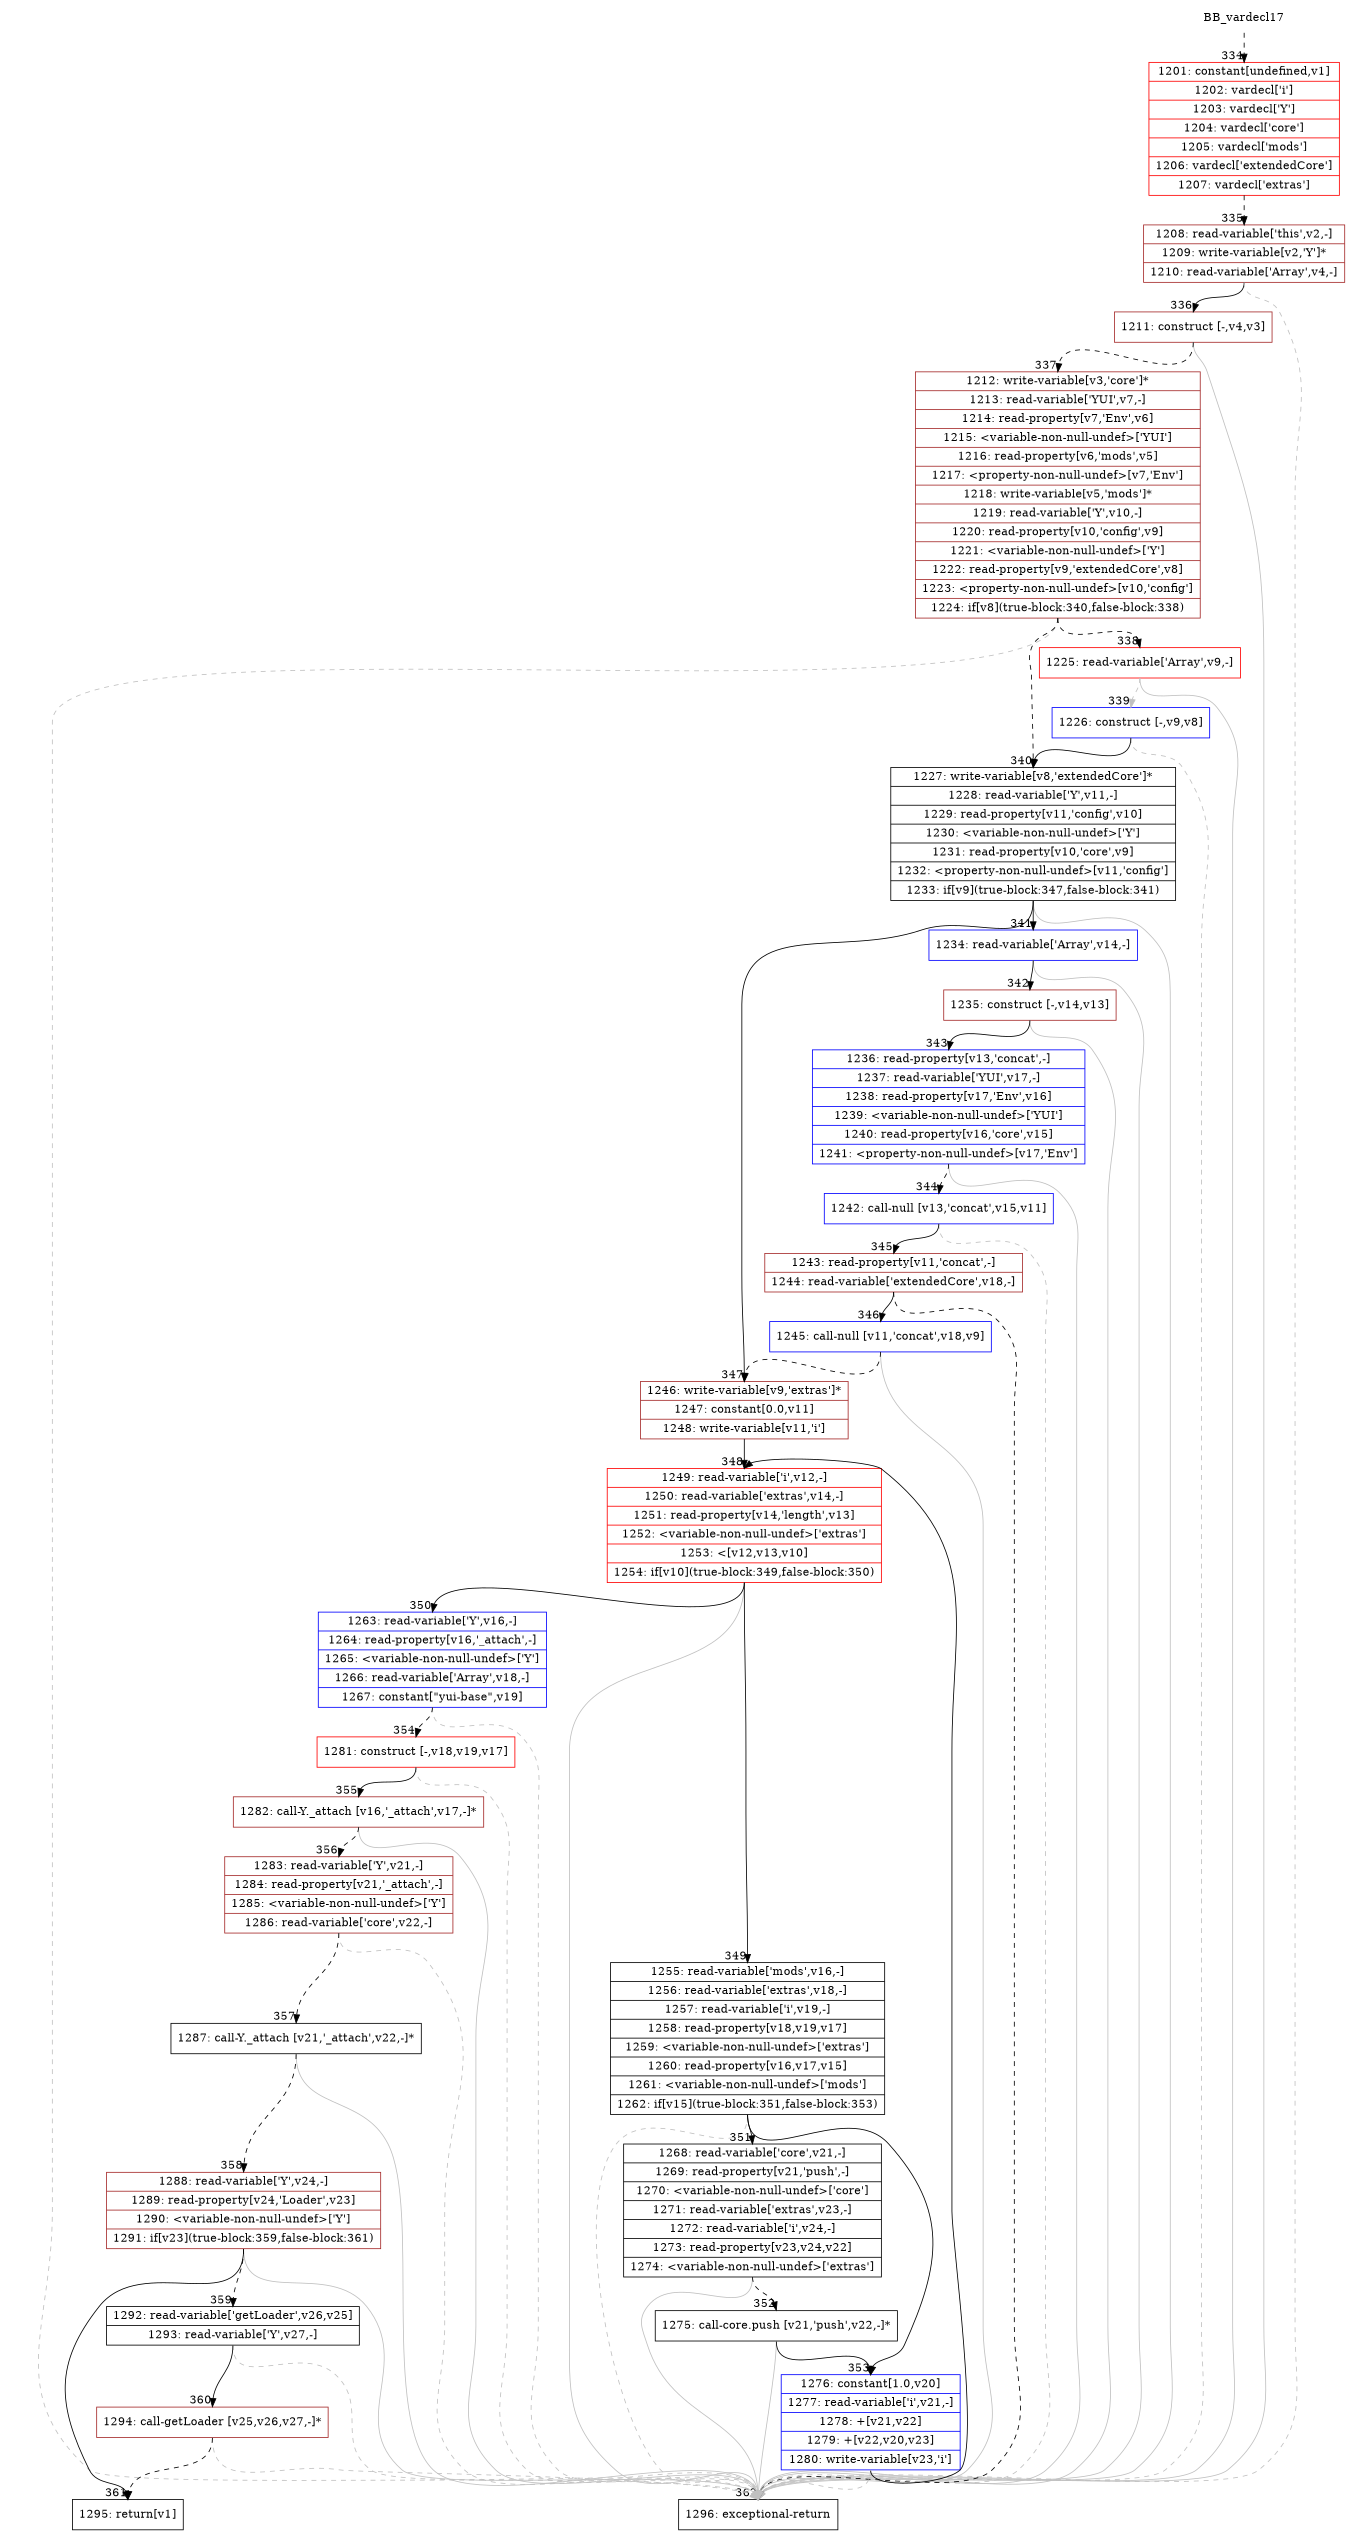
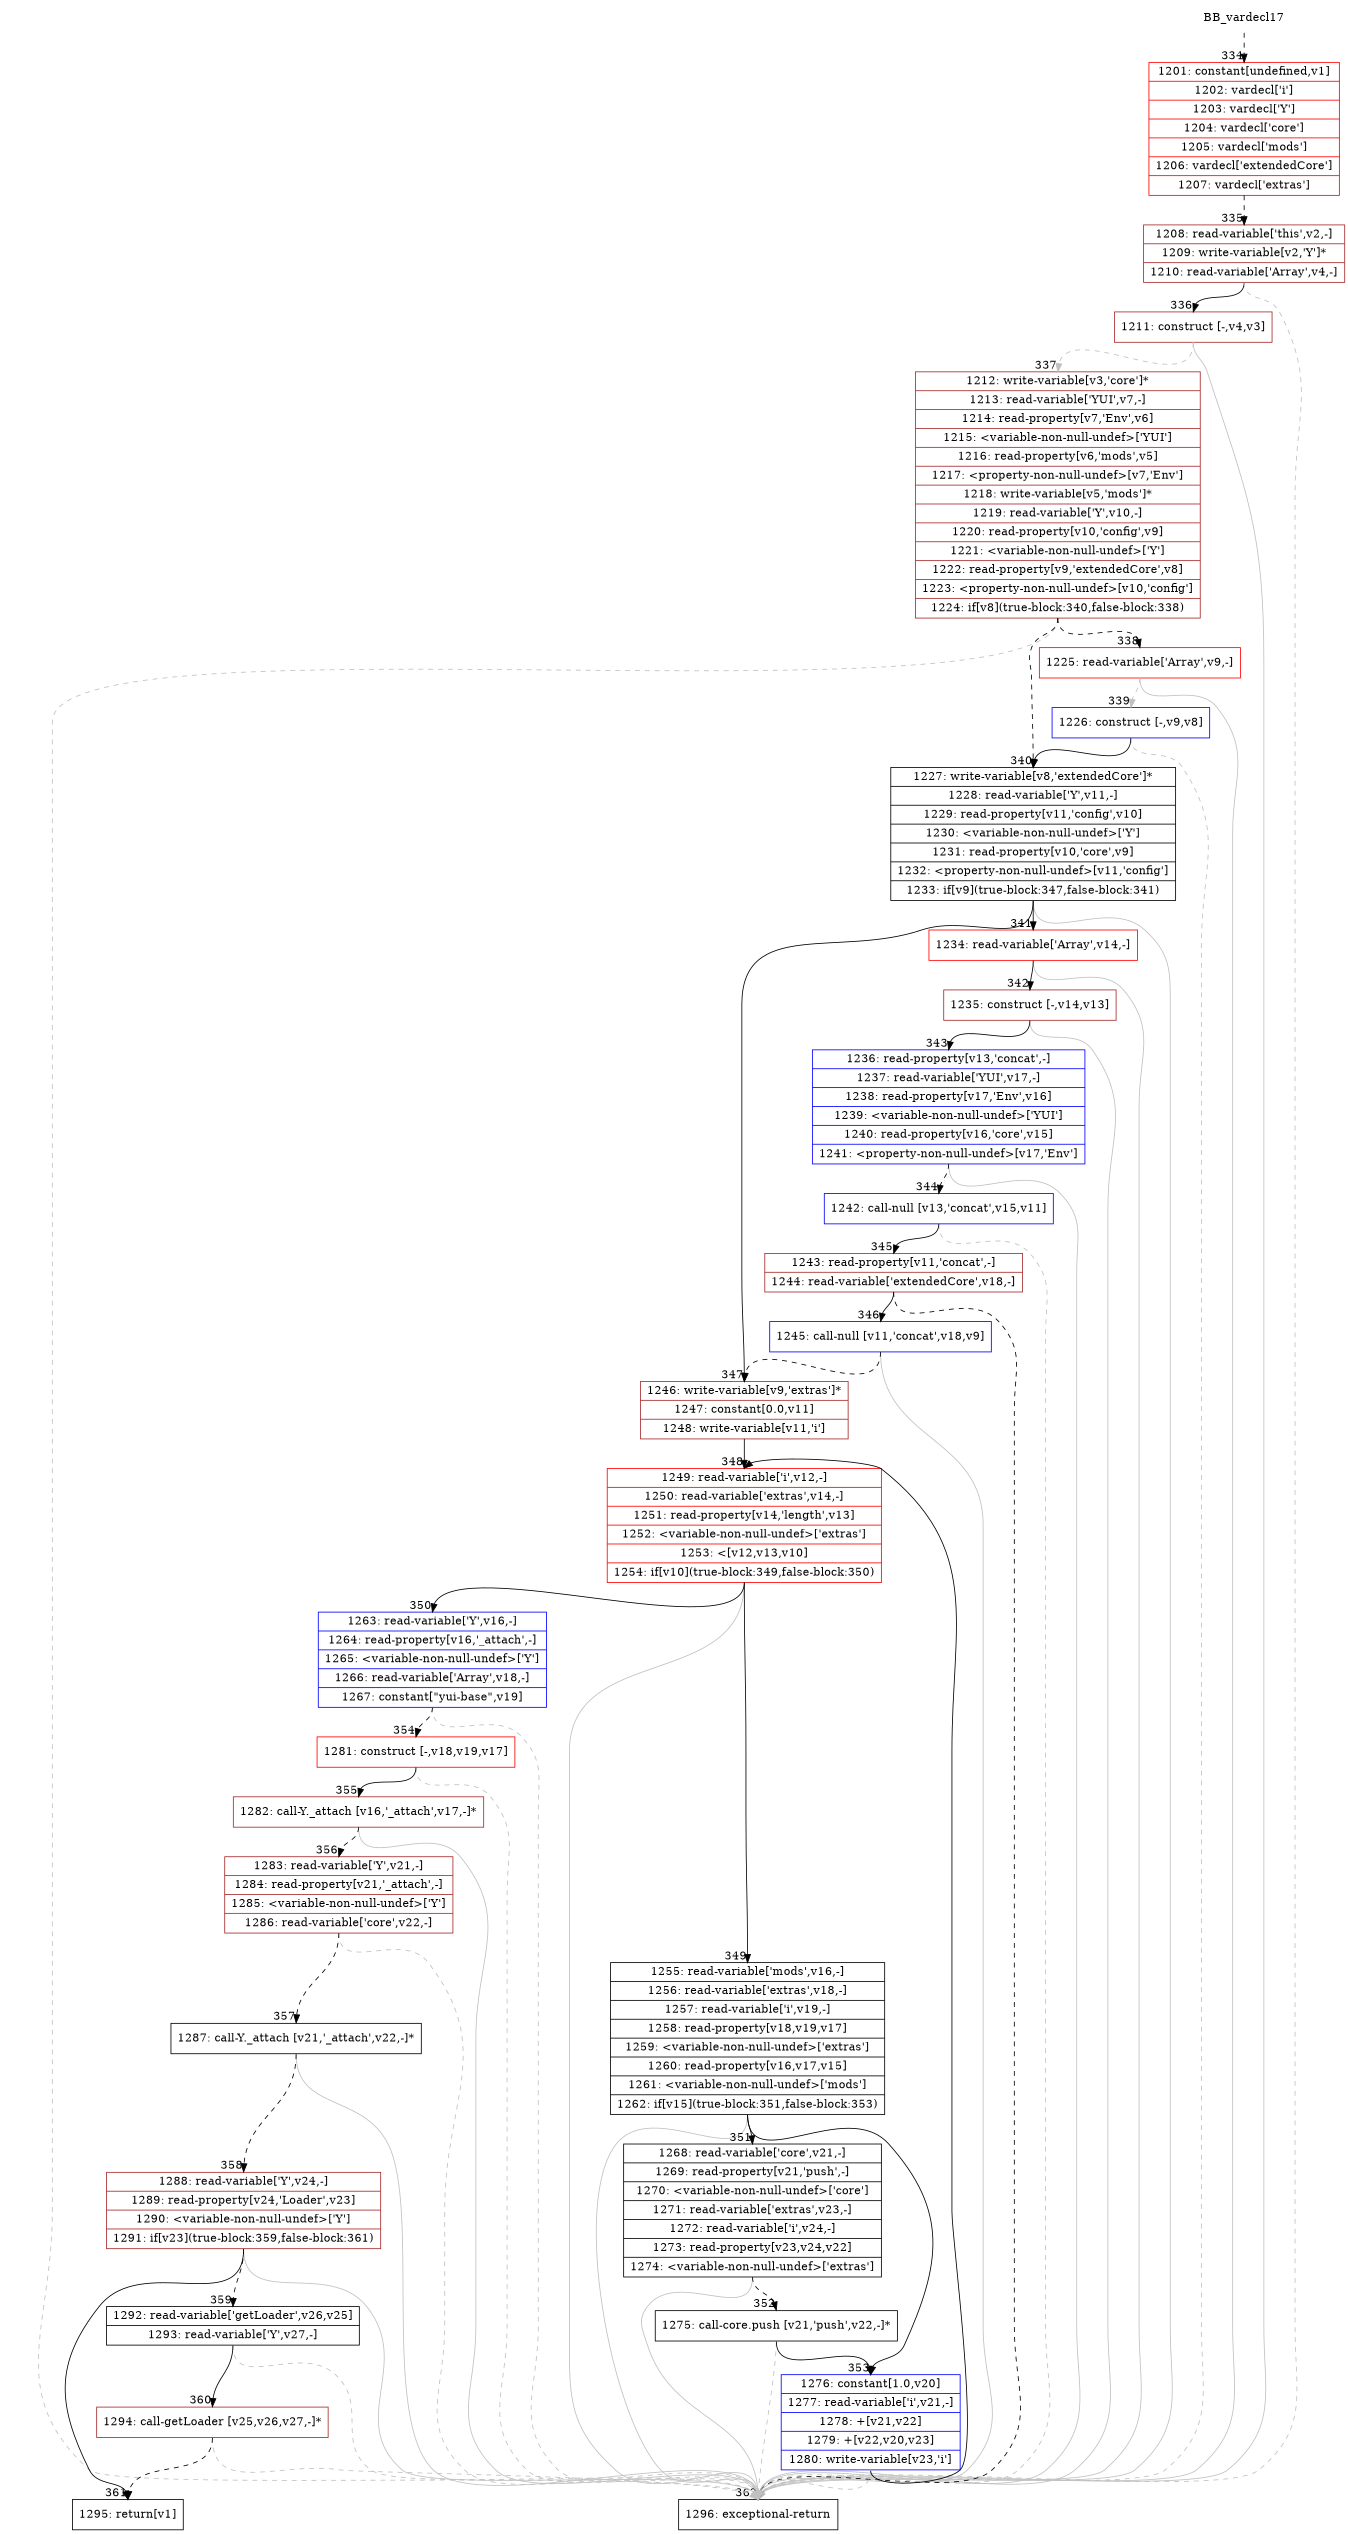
edge "1211: construct [-,v4,v3]" -> "1212: write-variable[v3,'core']*": color black -> gray
node "1234: read-variable['Array',v14,-]": color blue -> red
edge "1255: read-variable['mods',v16,-]" -> "1296: exceptional-return": style dashed -> solid
edge "1275: call-core.push [v21,'push',v22,-]*" -> "1296: exceptional-return": style solid -> dashed
